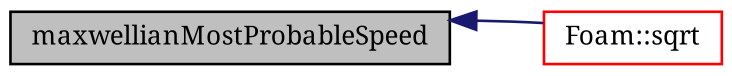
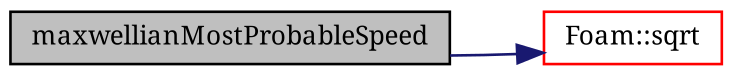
edge "Foam::sqrt" -> "maxwellianMostProbableSpeed": reversed
